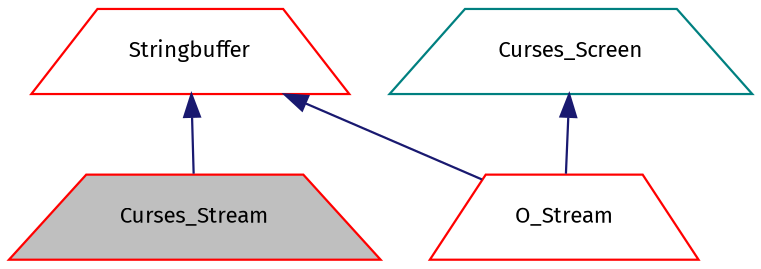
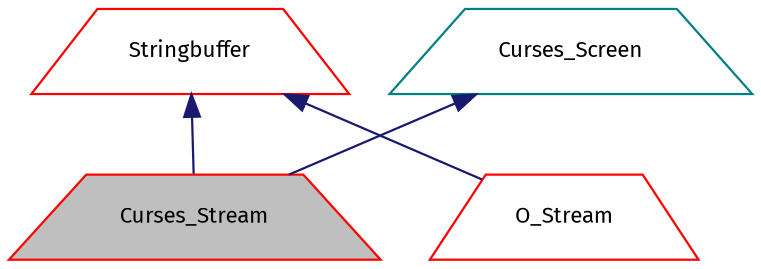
edge "O_Stream" -> "Curses_Screen": now "Curses_Stream" -> "Curses_Screen"
